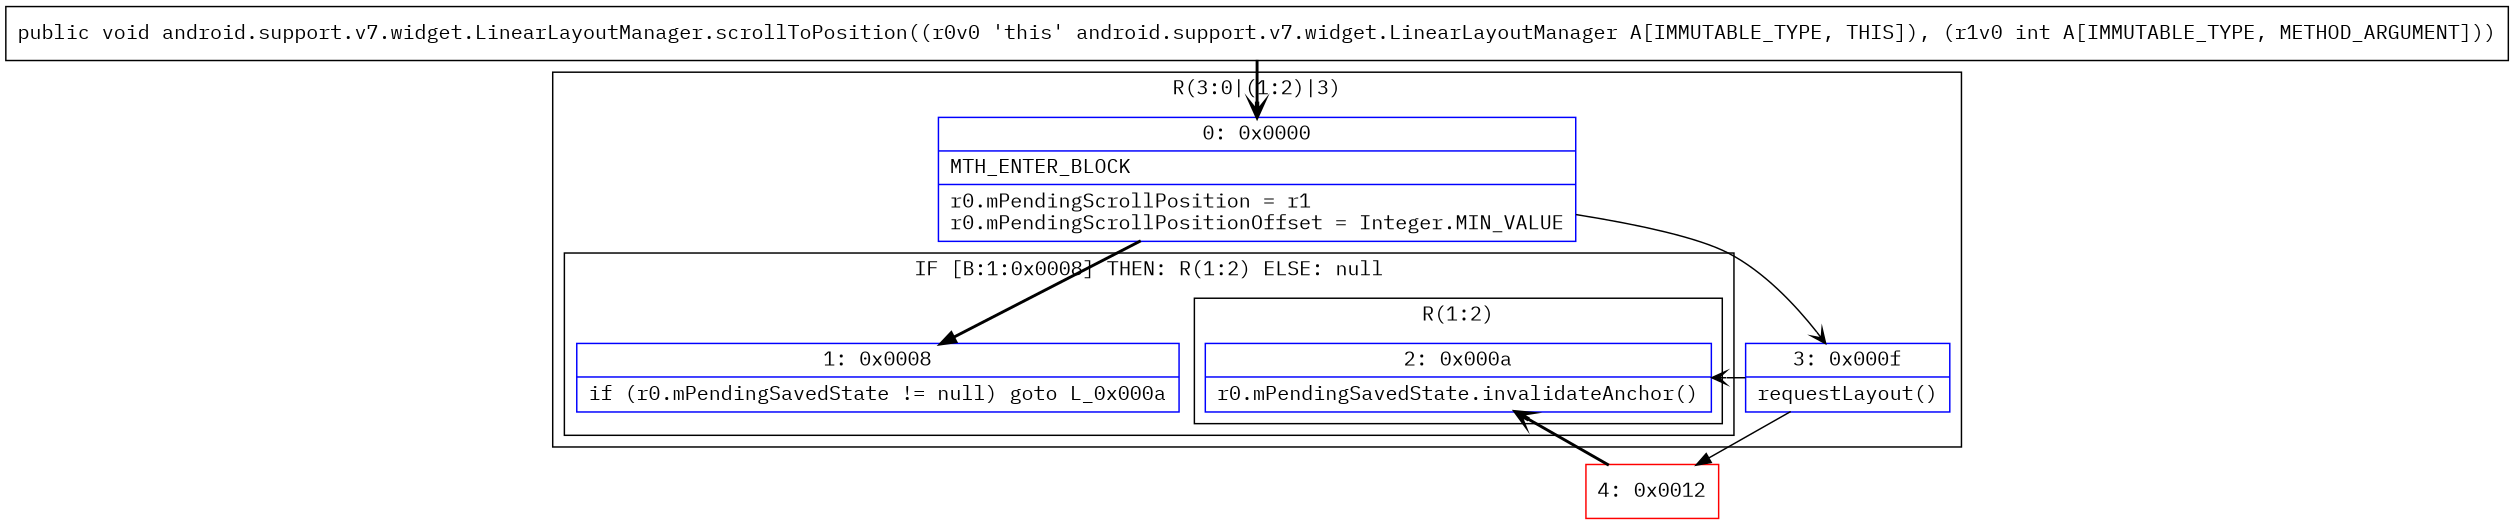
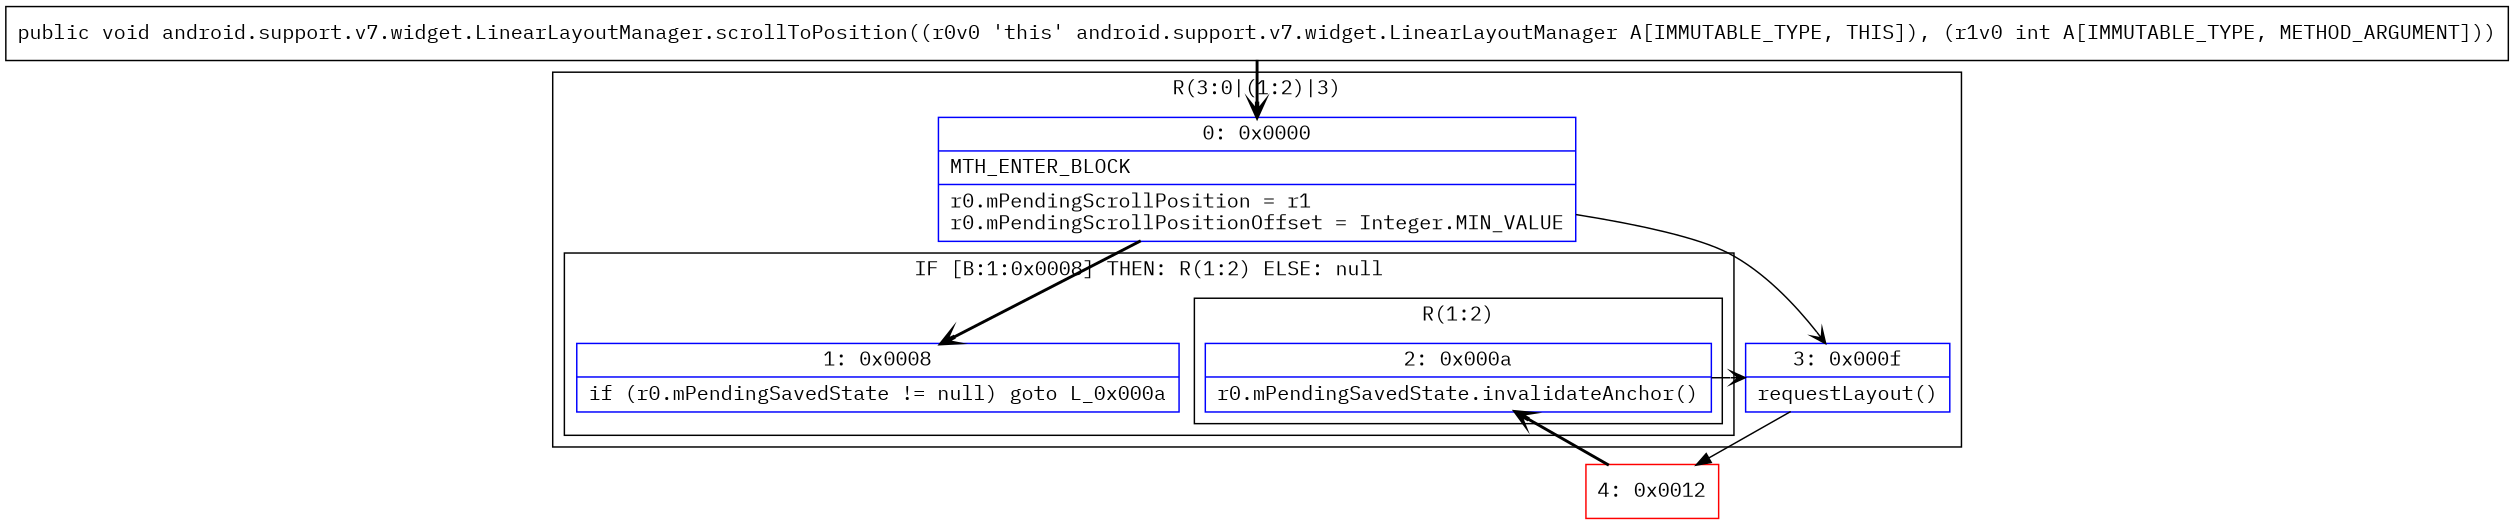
edge "0: 0x0000" -> "1: 0x0008": arrowhead normal -> vee
edge "3: 0x000f" -> "2: 0x000a": reversed
